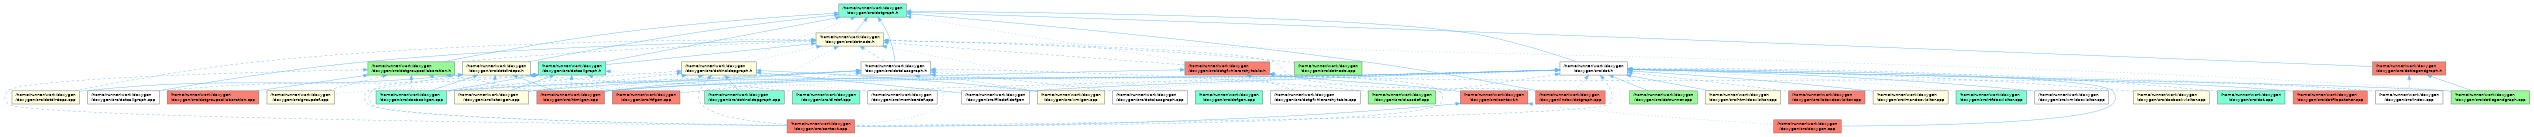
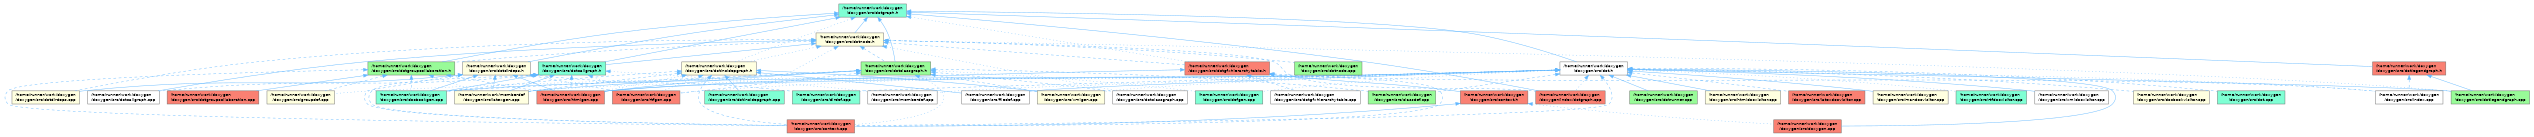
node "/home/runner/work/doxygen /doxygen/src/dotclassgraph.h": fillcolor white -> palegreen
node "/home/runner/work/doxygen /doxygen/src/latexgen.cpp": label "/home/runner/work/doxygen /doxygen/src/latexgen.cpp" -> "/home/runner/work/memberdef /doxygen/src/latexgen.cpp"
node "/home/runner/work/doxygen /doxygen/src/filedef.defgen": label "/home/runner/work/doxygen /doxygen/src/filedef.defgen" -> "/home/runner/work/doxygen /doxygen/src/filedef.cpp"
node "/home/runner/work/doxygen /doxygen/src/dotfilepatcher.cpp": removed
